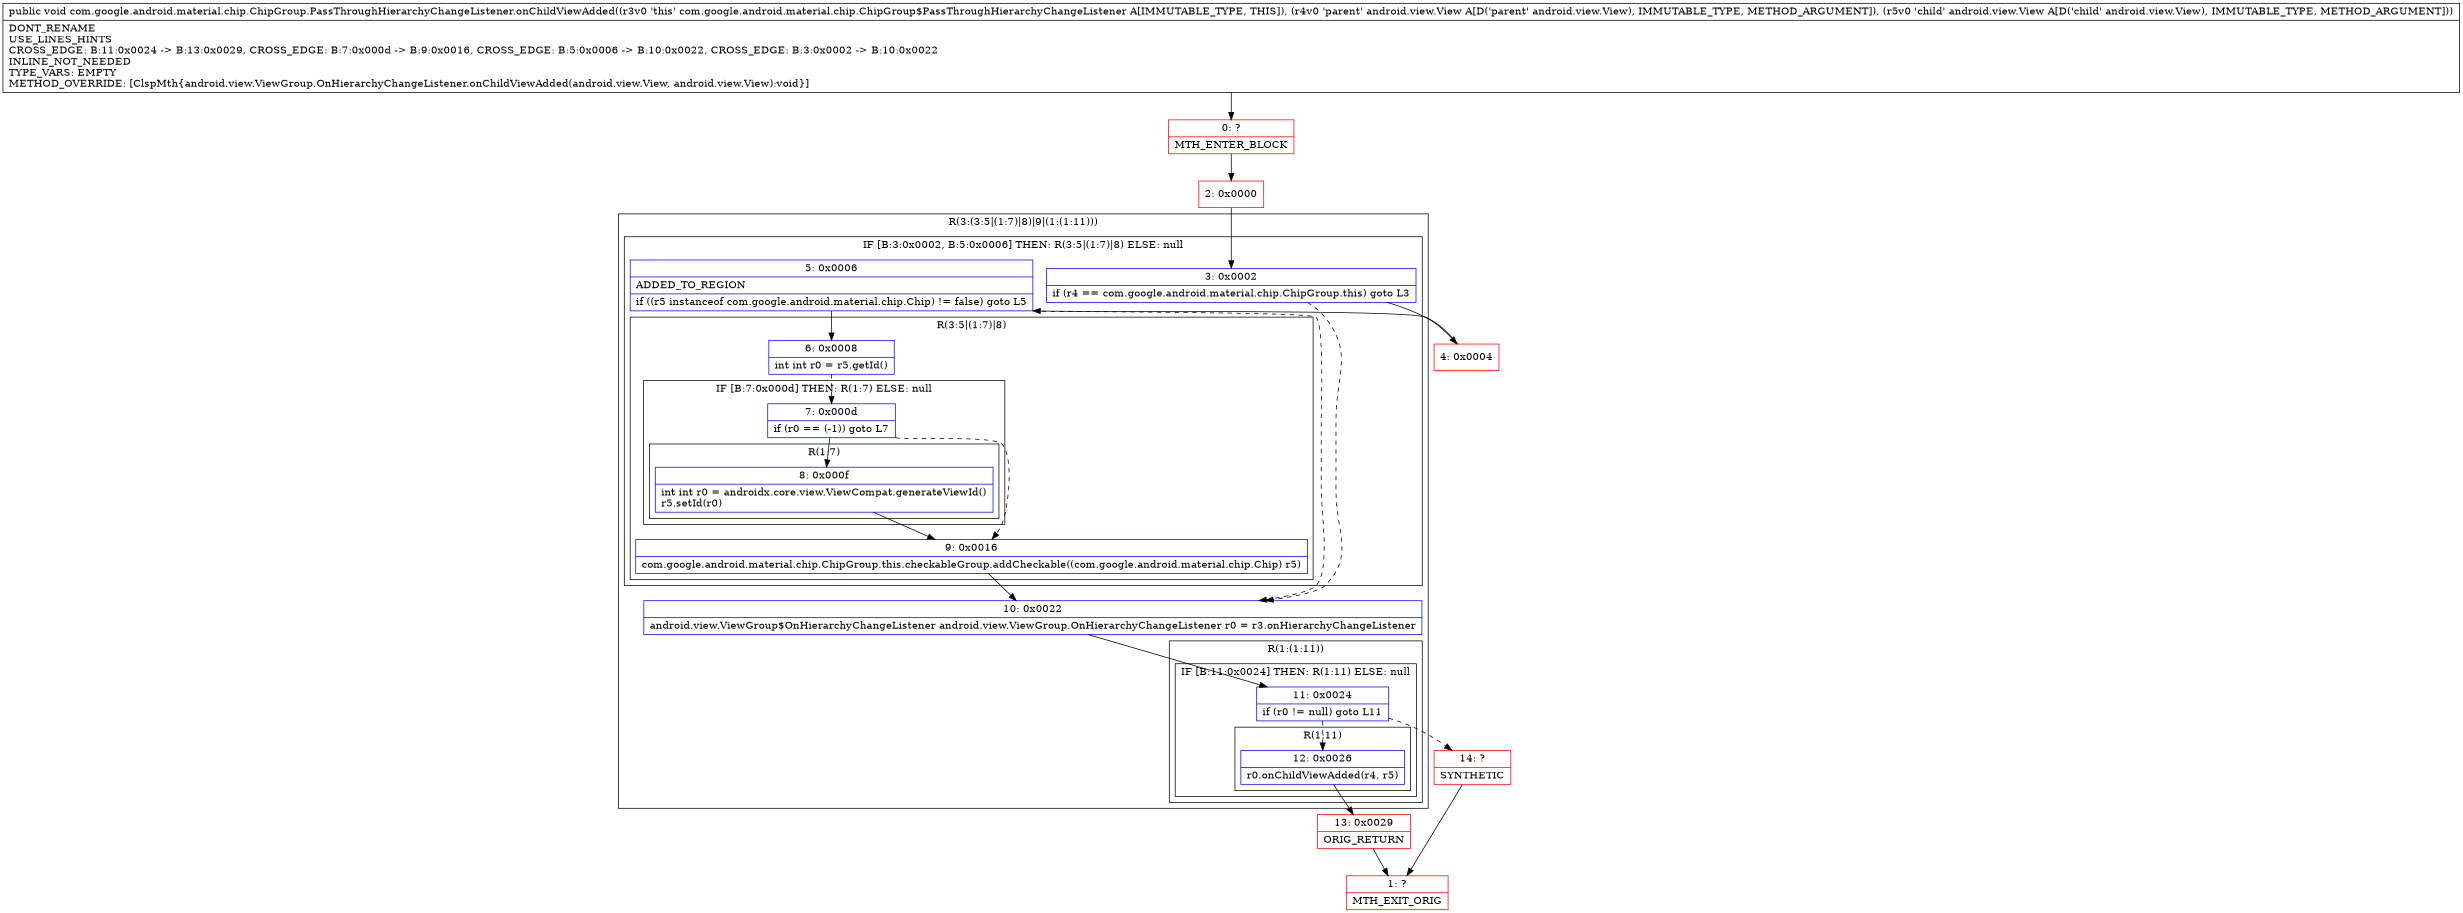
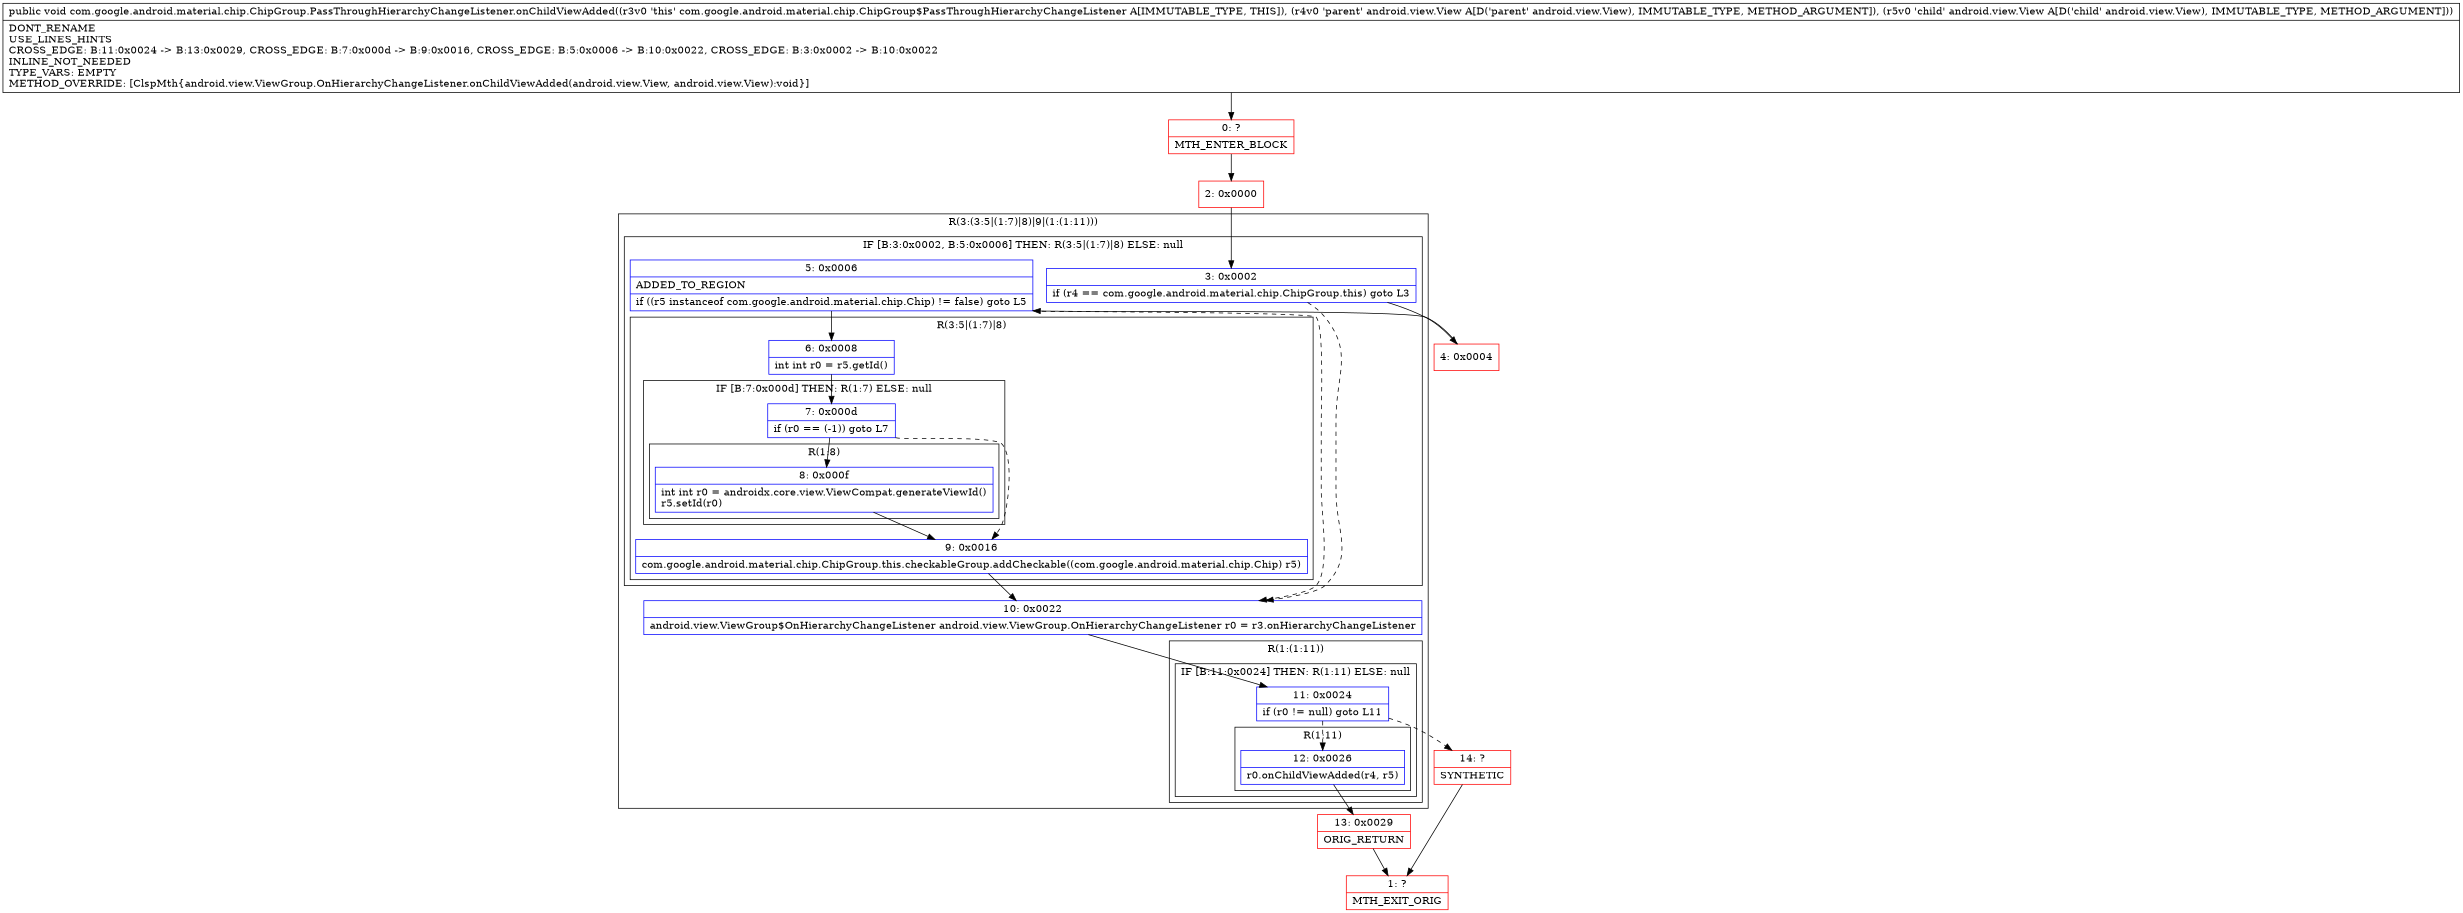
edge "6: 0x0008" -> "7: 0x000d": style dashed -> solid
cluster "R(1:7)": label "R(1:7)" -> "R(1:8)"
